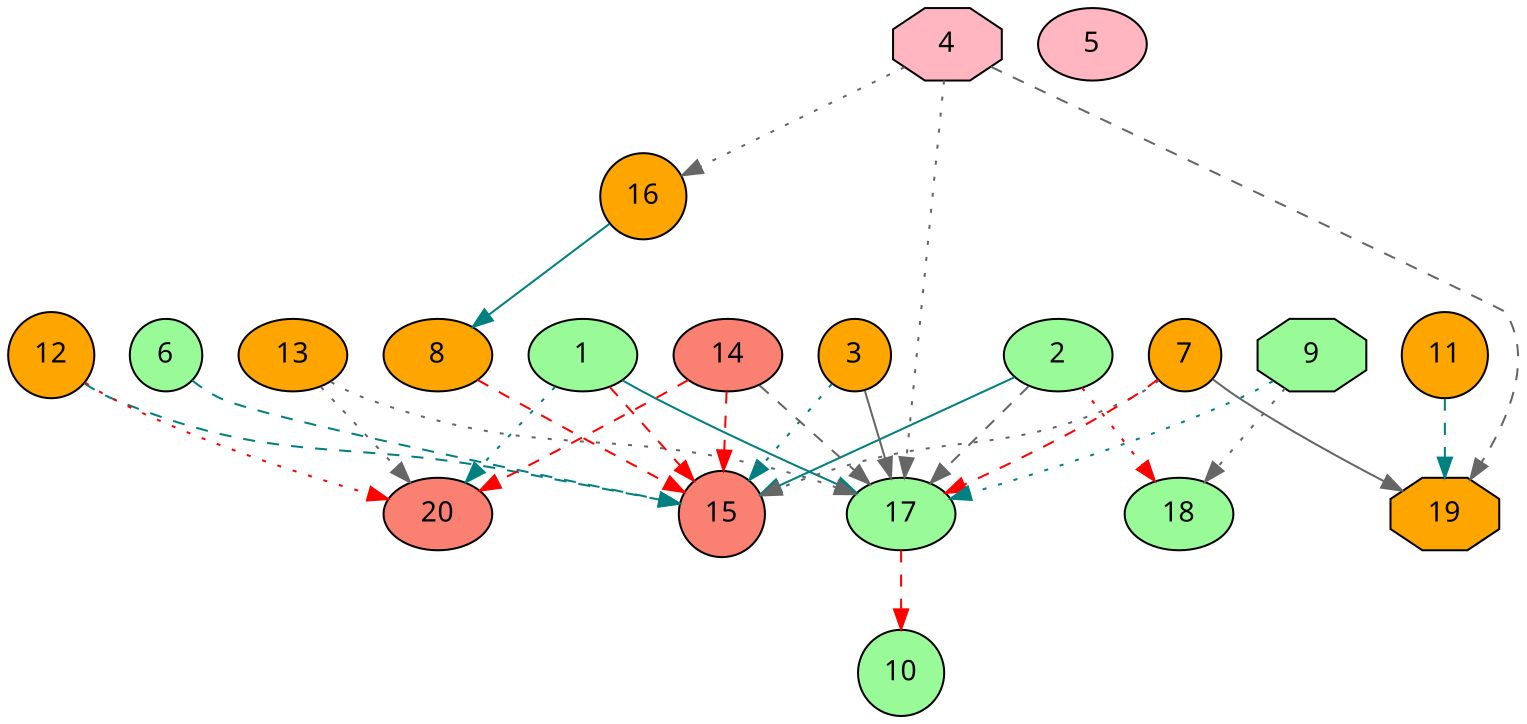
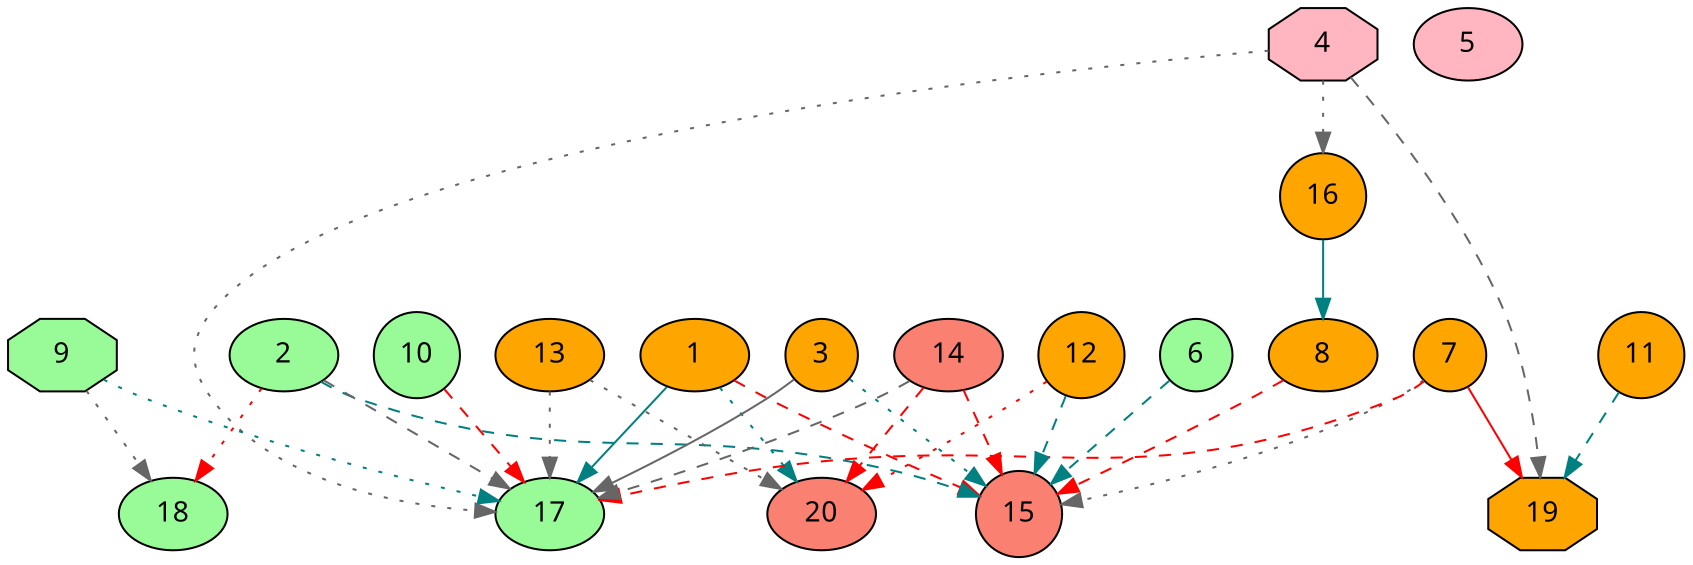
node "1": fillcolor palegreen -> orange
edge "2" -> "15": style solid -> dashed
edge "7" -> "19": color gray40 -> red
edge "17" -> "10": reversed
